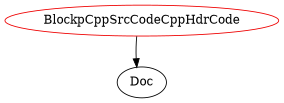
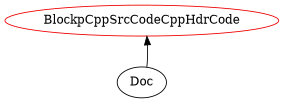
edge "BlockpCppSrcCodeCppHdrCode" -> "Doc": reversed
